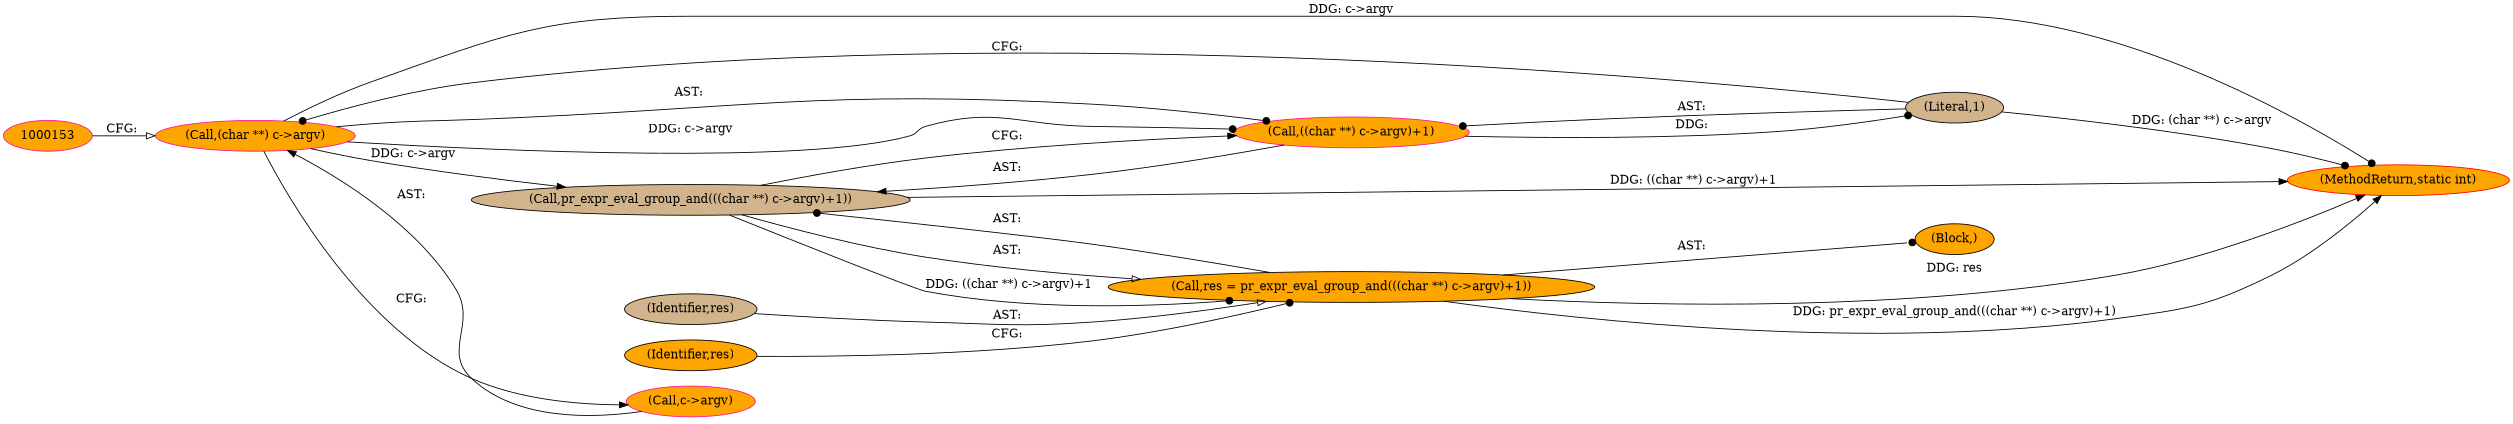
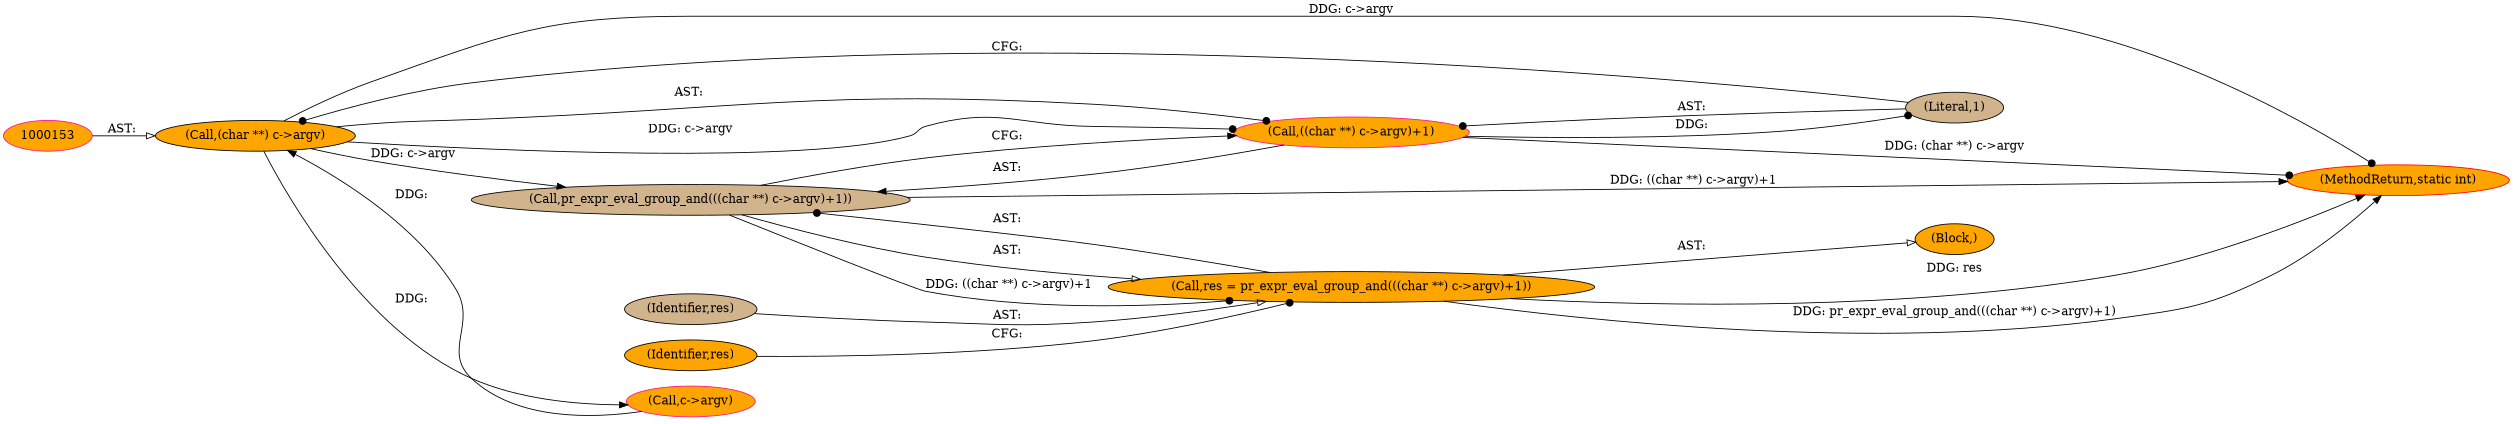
edge "1000153" -> "(Call,(char **) c->argv)": label "CFG: " -> "AST: "
edge "(Literal,1)" -> "(MethodReturn,static int)": now "(Call,((char **) c->argv)+1)" -> "(MethodReturn,static int)"
node "(Call,(char **) c->argv)": color deeppink -> black
edge "(Call,c->argv)" -> "(Call,(char **) c->argv)": label "AST: " -> "DDG: "
edge "(Call,res = pr_expr_eval_group_and(((char **) c->argv)+1))" -> "(Block,)": arrowhead dot -> onormal
edge "(Call,(char **) c->argv)" -> "(Call,c->argv)": label "CFG: " -> "DDG: "
